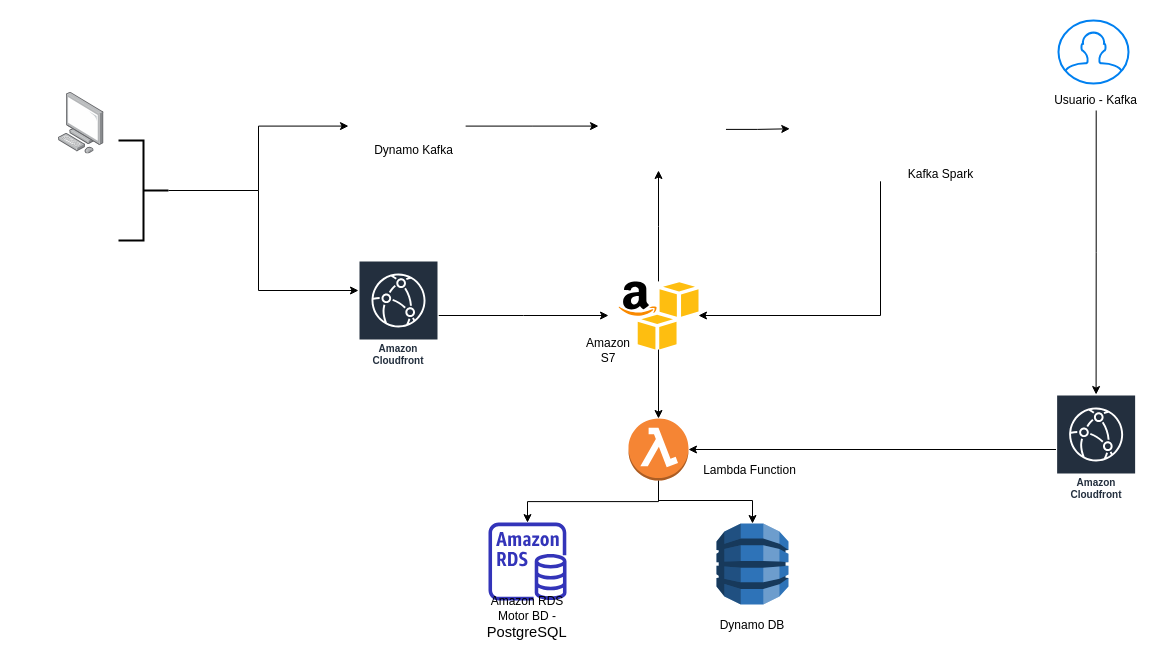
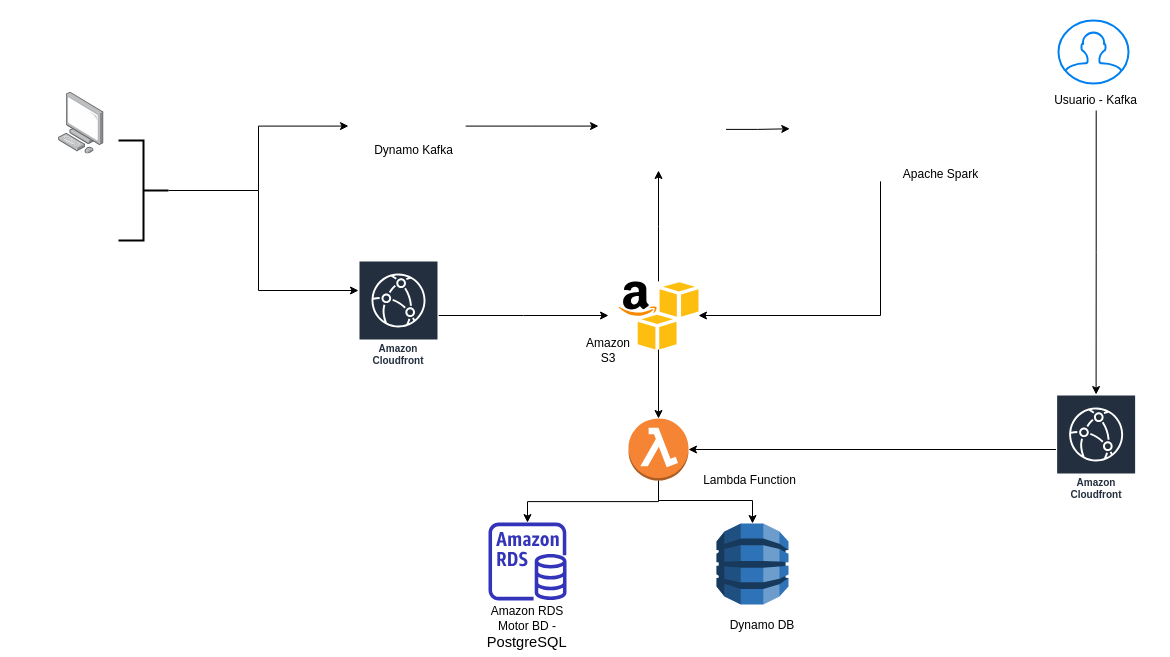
node "Kafka Spark": label "Kafka Spark" -> "Apache Spark"
node "Amazon S7": label "Amazon S7" -> "Amazon S3"
node "Lambda Function": moved (750, 471) -> (750, 481)
node "Amazon RDS Motor BD - PostgreSQL": moved (528, 618) -> (528, 628)
node "Dynamo DB": moved (753, 626) -> (763, 626)
